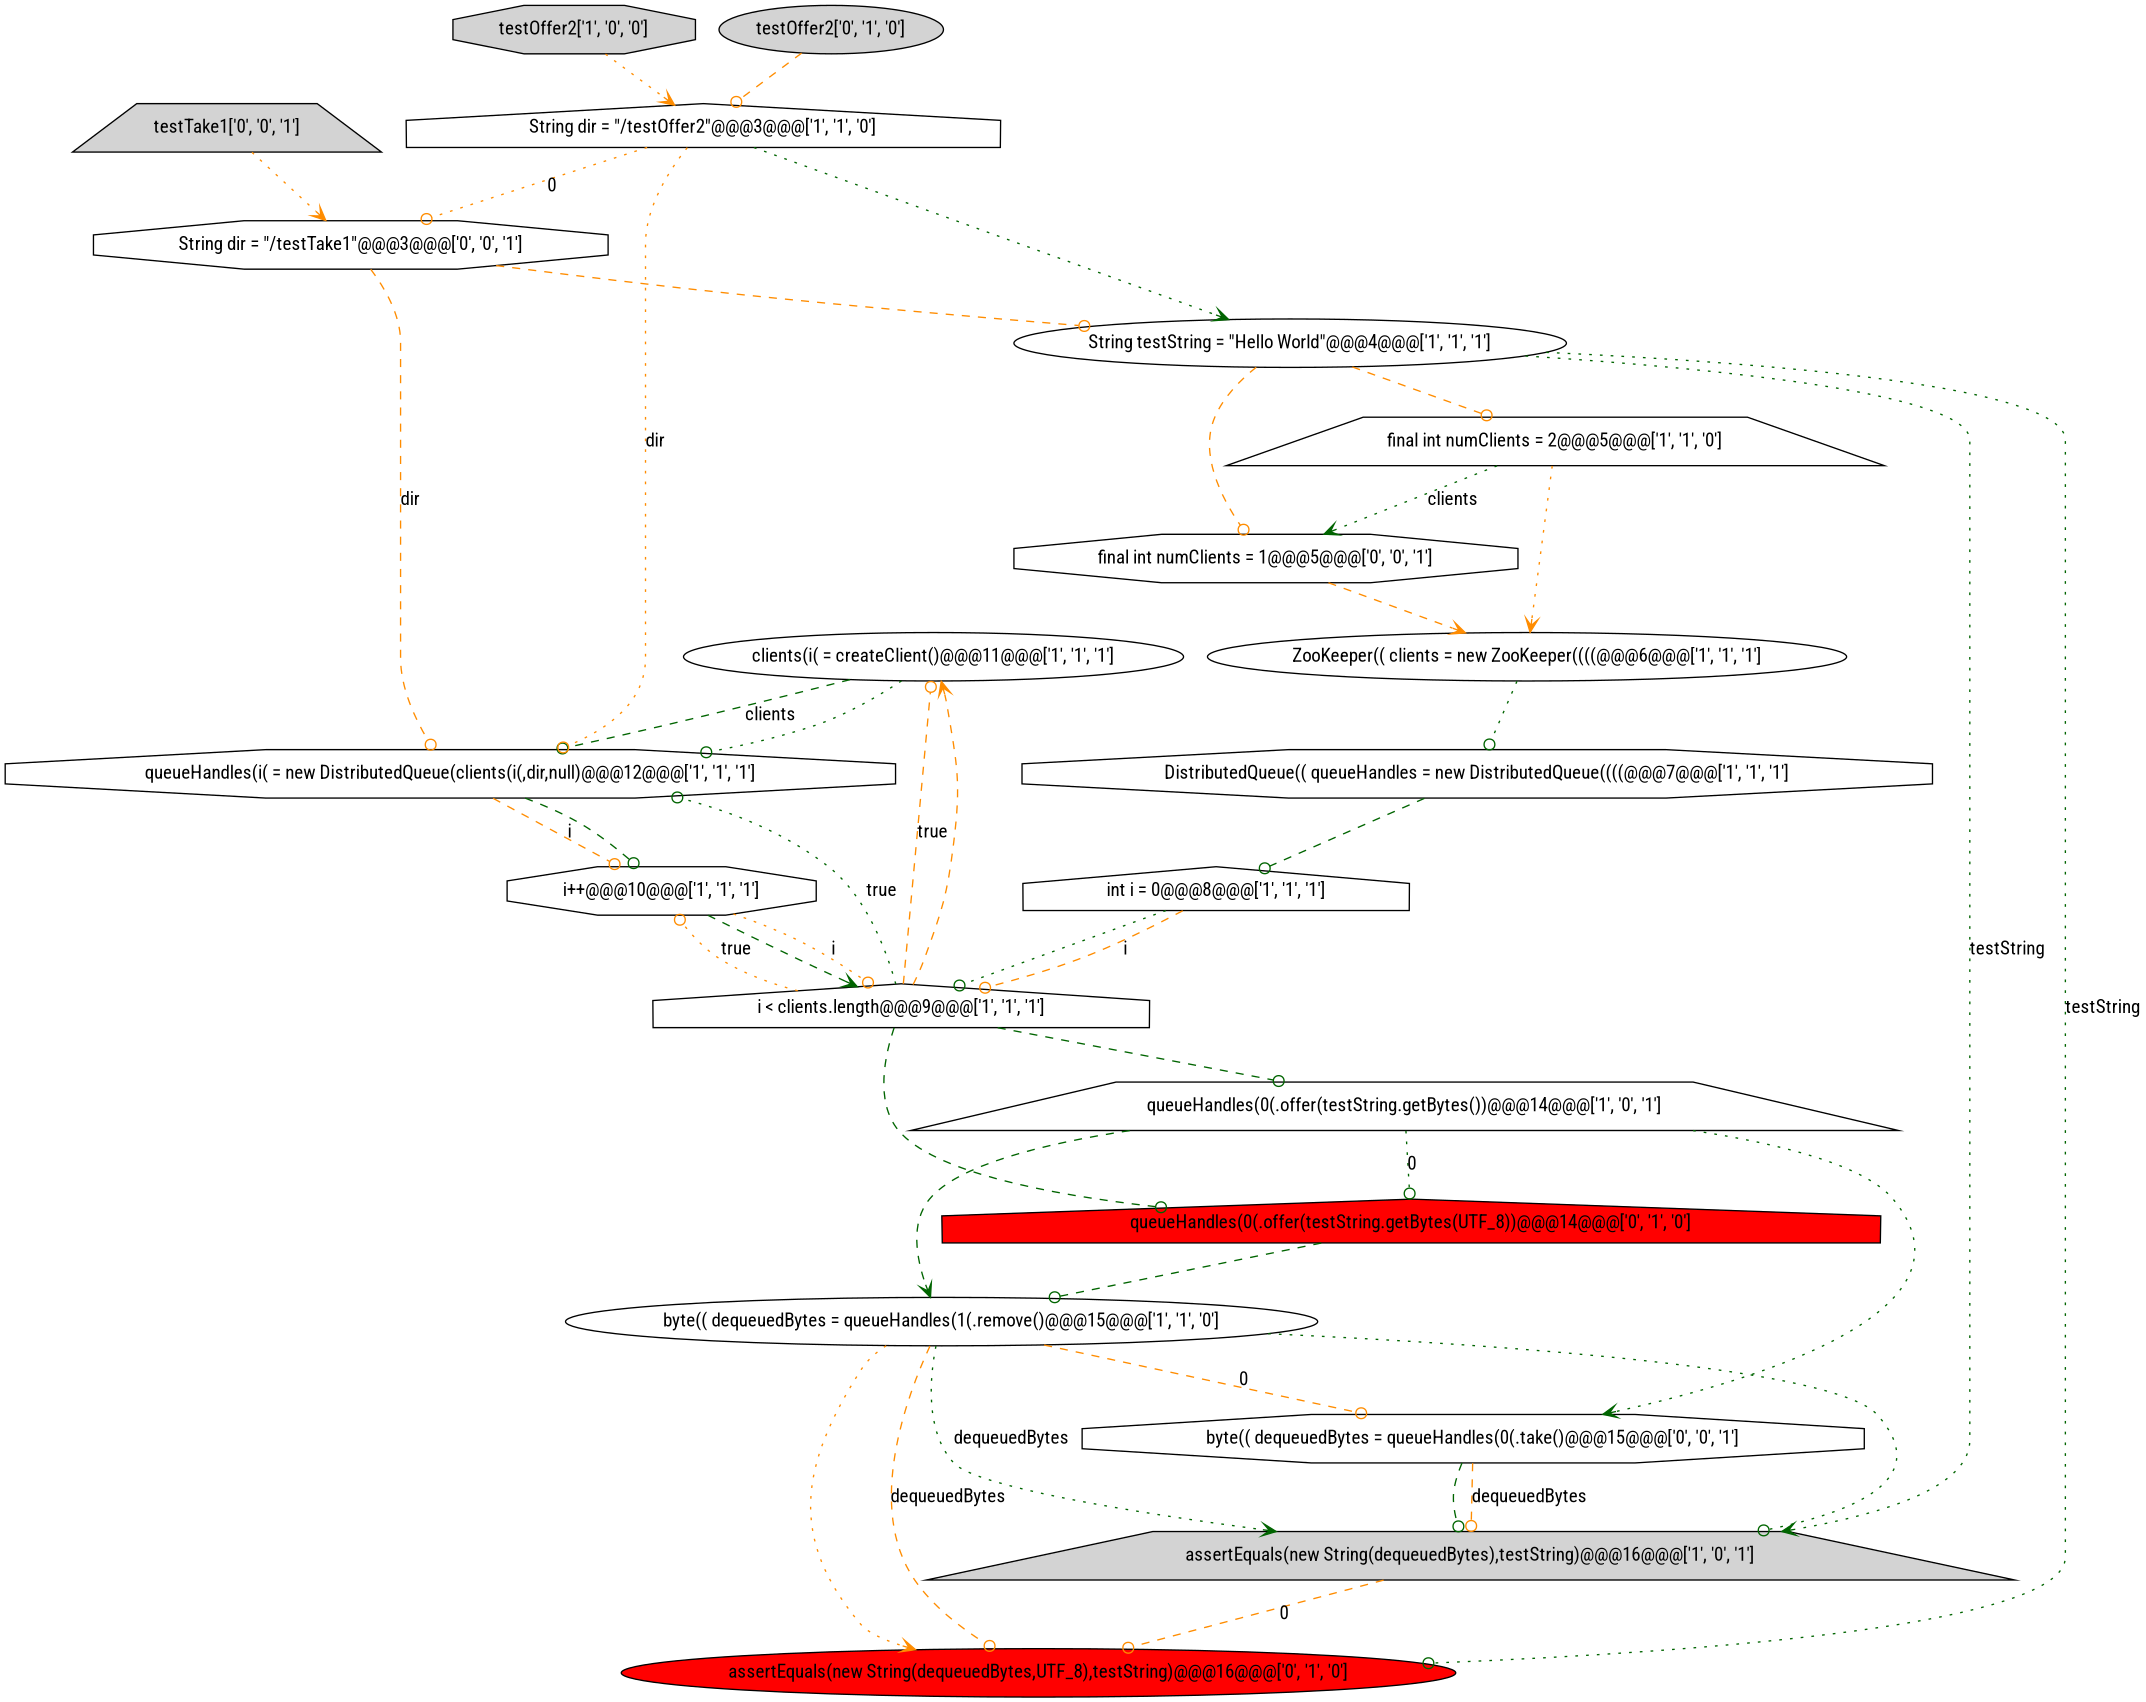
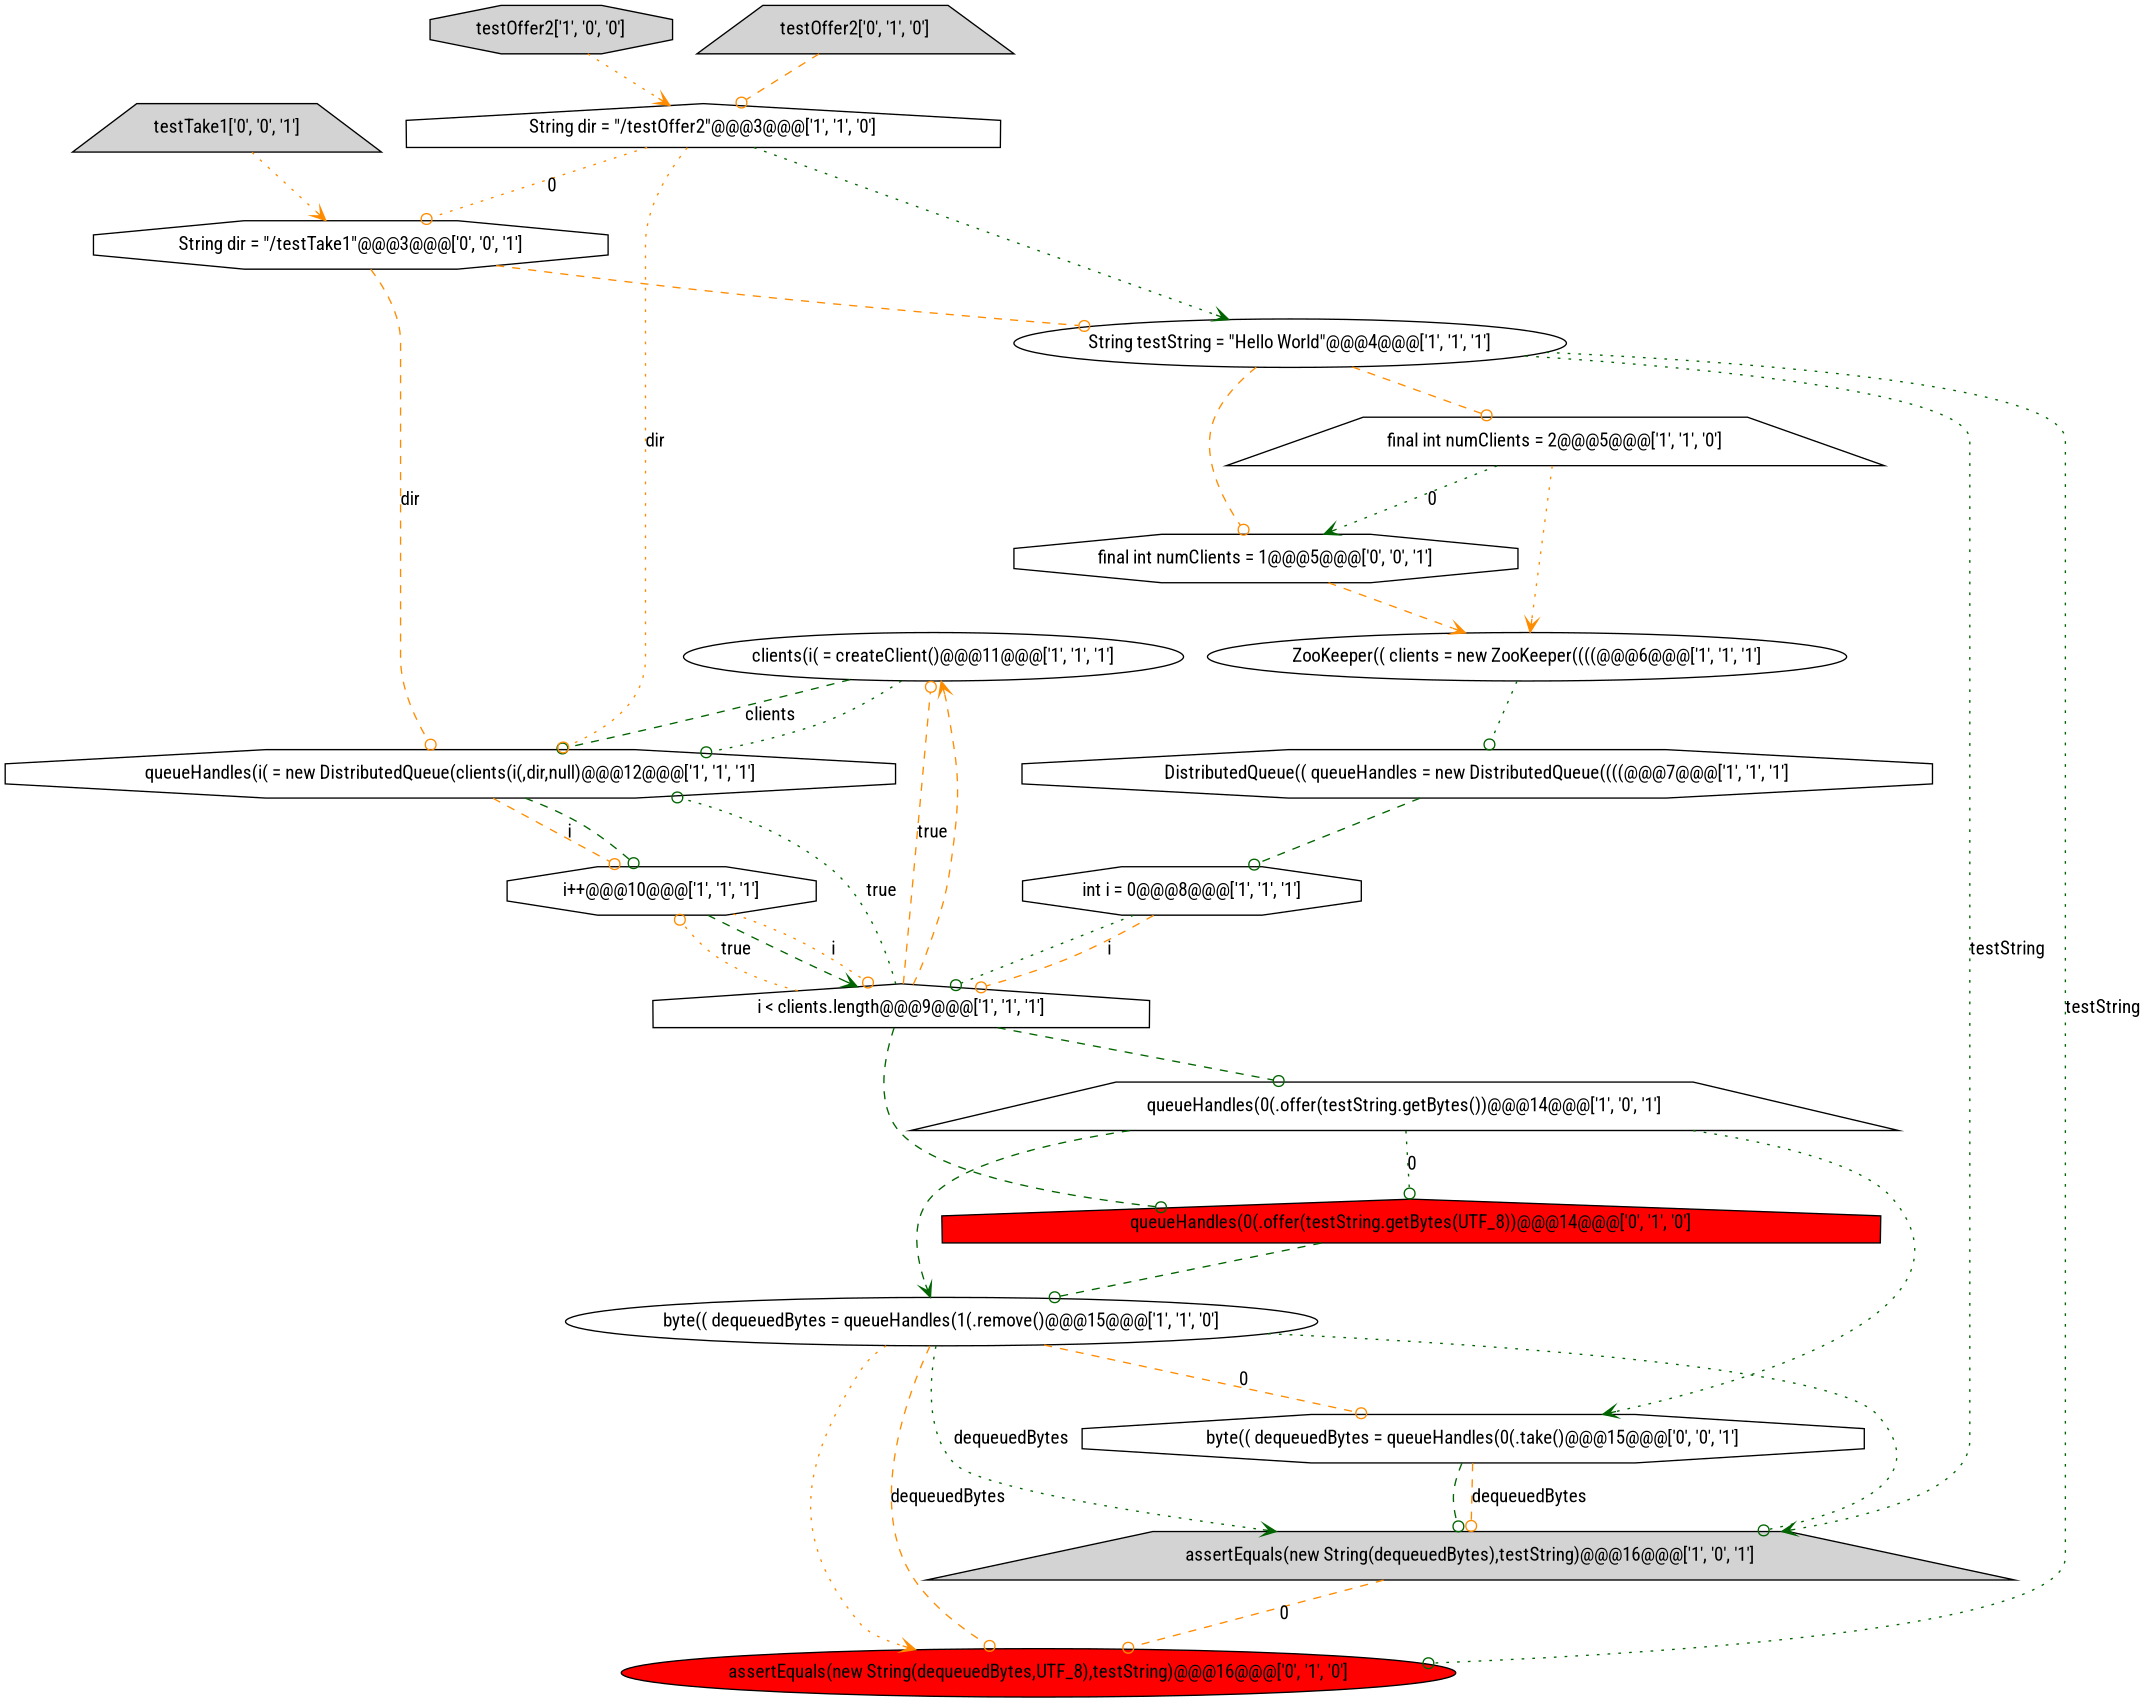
node "testOffer2['0', '1', '0']": shape ellipse -> trapezium
edge "final int numClients = 2@@@5@@@['1', '1', '0']" -> "final int numClients = 1@@@5@@@['0', '0', '1']": label "clients" -> "0"
node "int i = 0@@@8@@@['1', '1', '1']": shape house -> octagon
